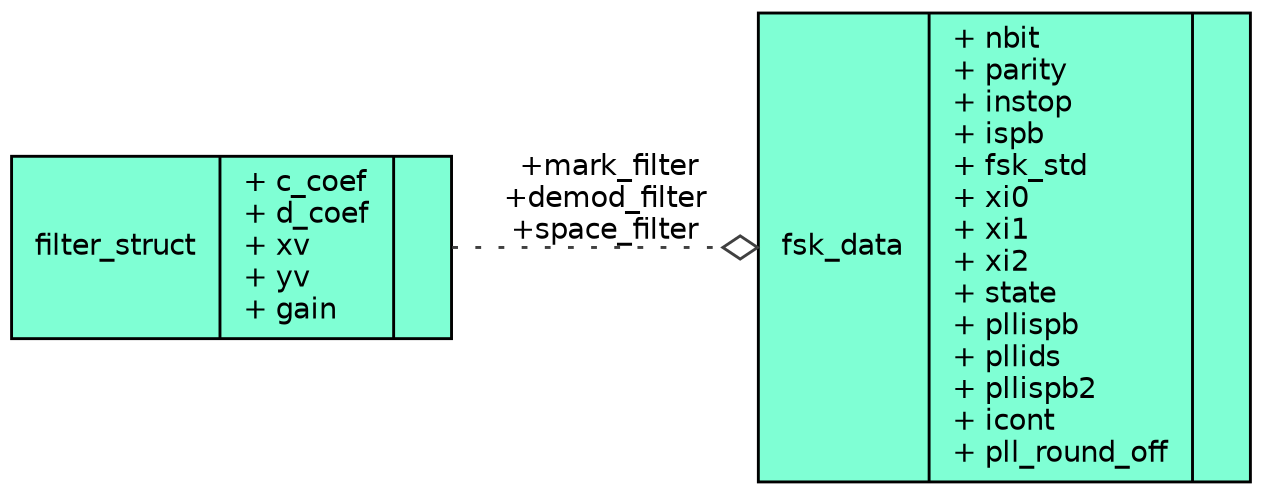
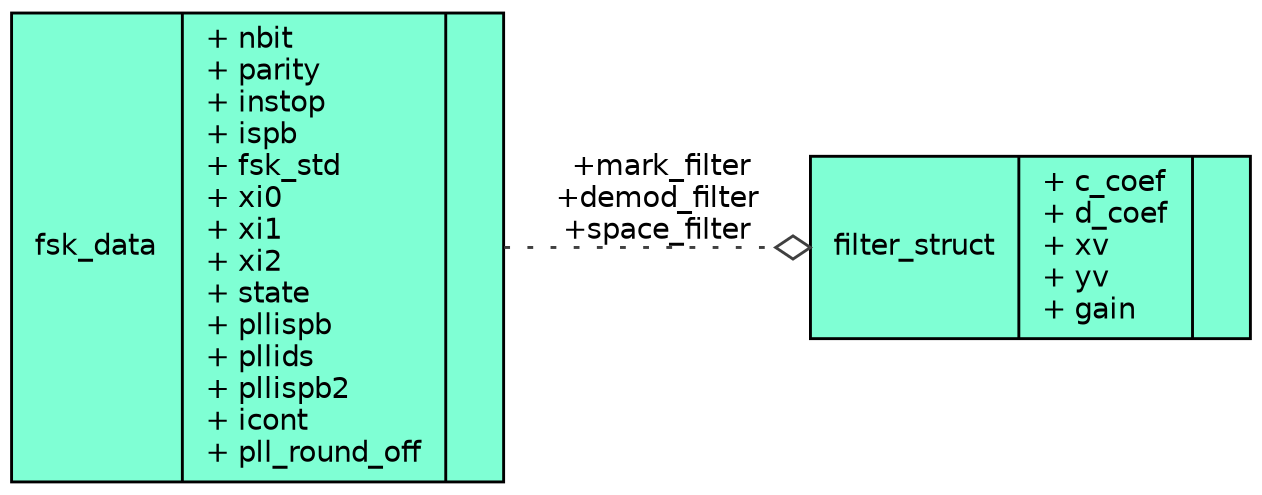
edge "filter_struct" -> "fsk_data": reversed
